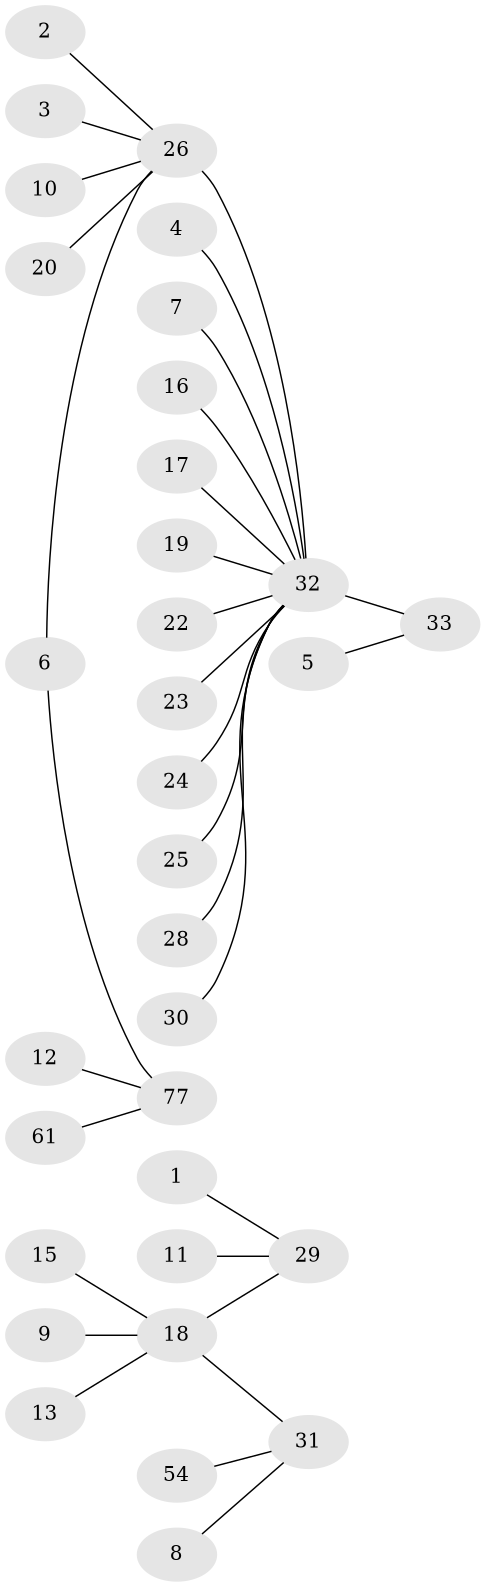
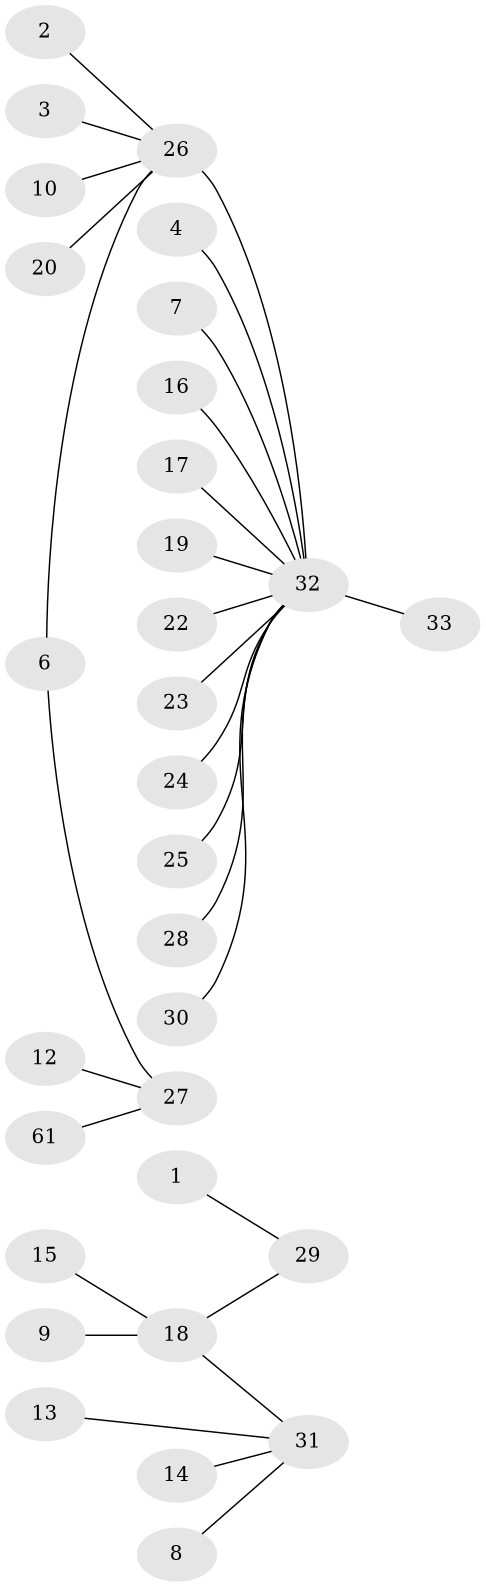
node "5": removed
node "77": label "77" -> "27"
node "11": removed
edge "18" -- "13": now "31" -- "13"
node "54": label "54" -> "14"
